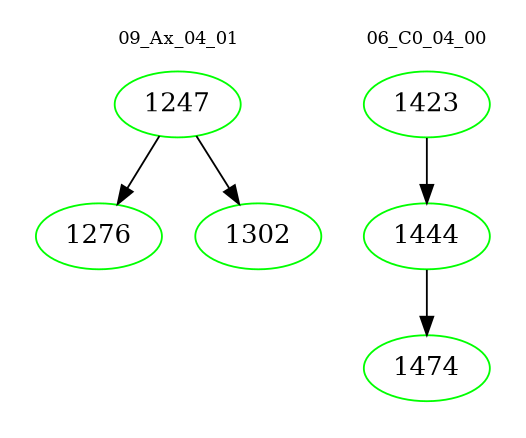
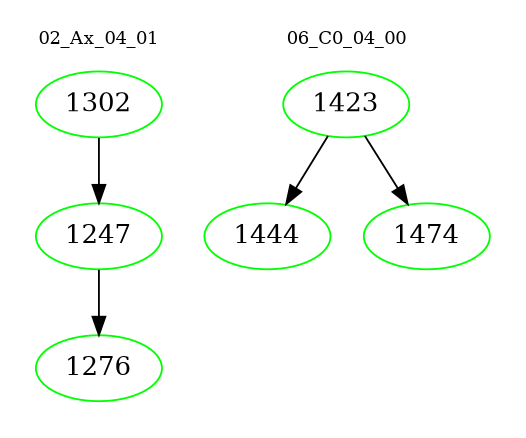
cluster "09_Ax_04_01": label "09_Ax_04_01" -> "02_Ax_04_01"
edge "1247" -> "1302": reversed
edge "1444" -> "1474": now "1423" -> "1474"
